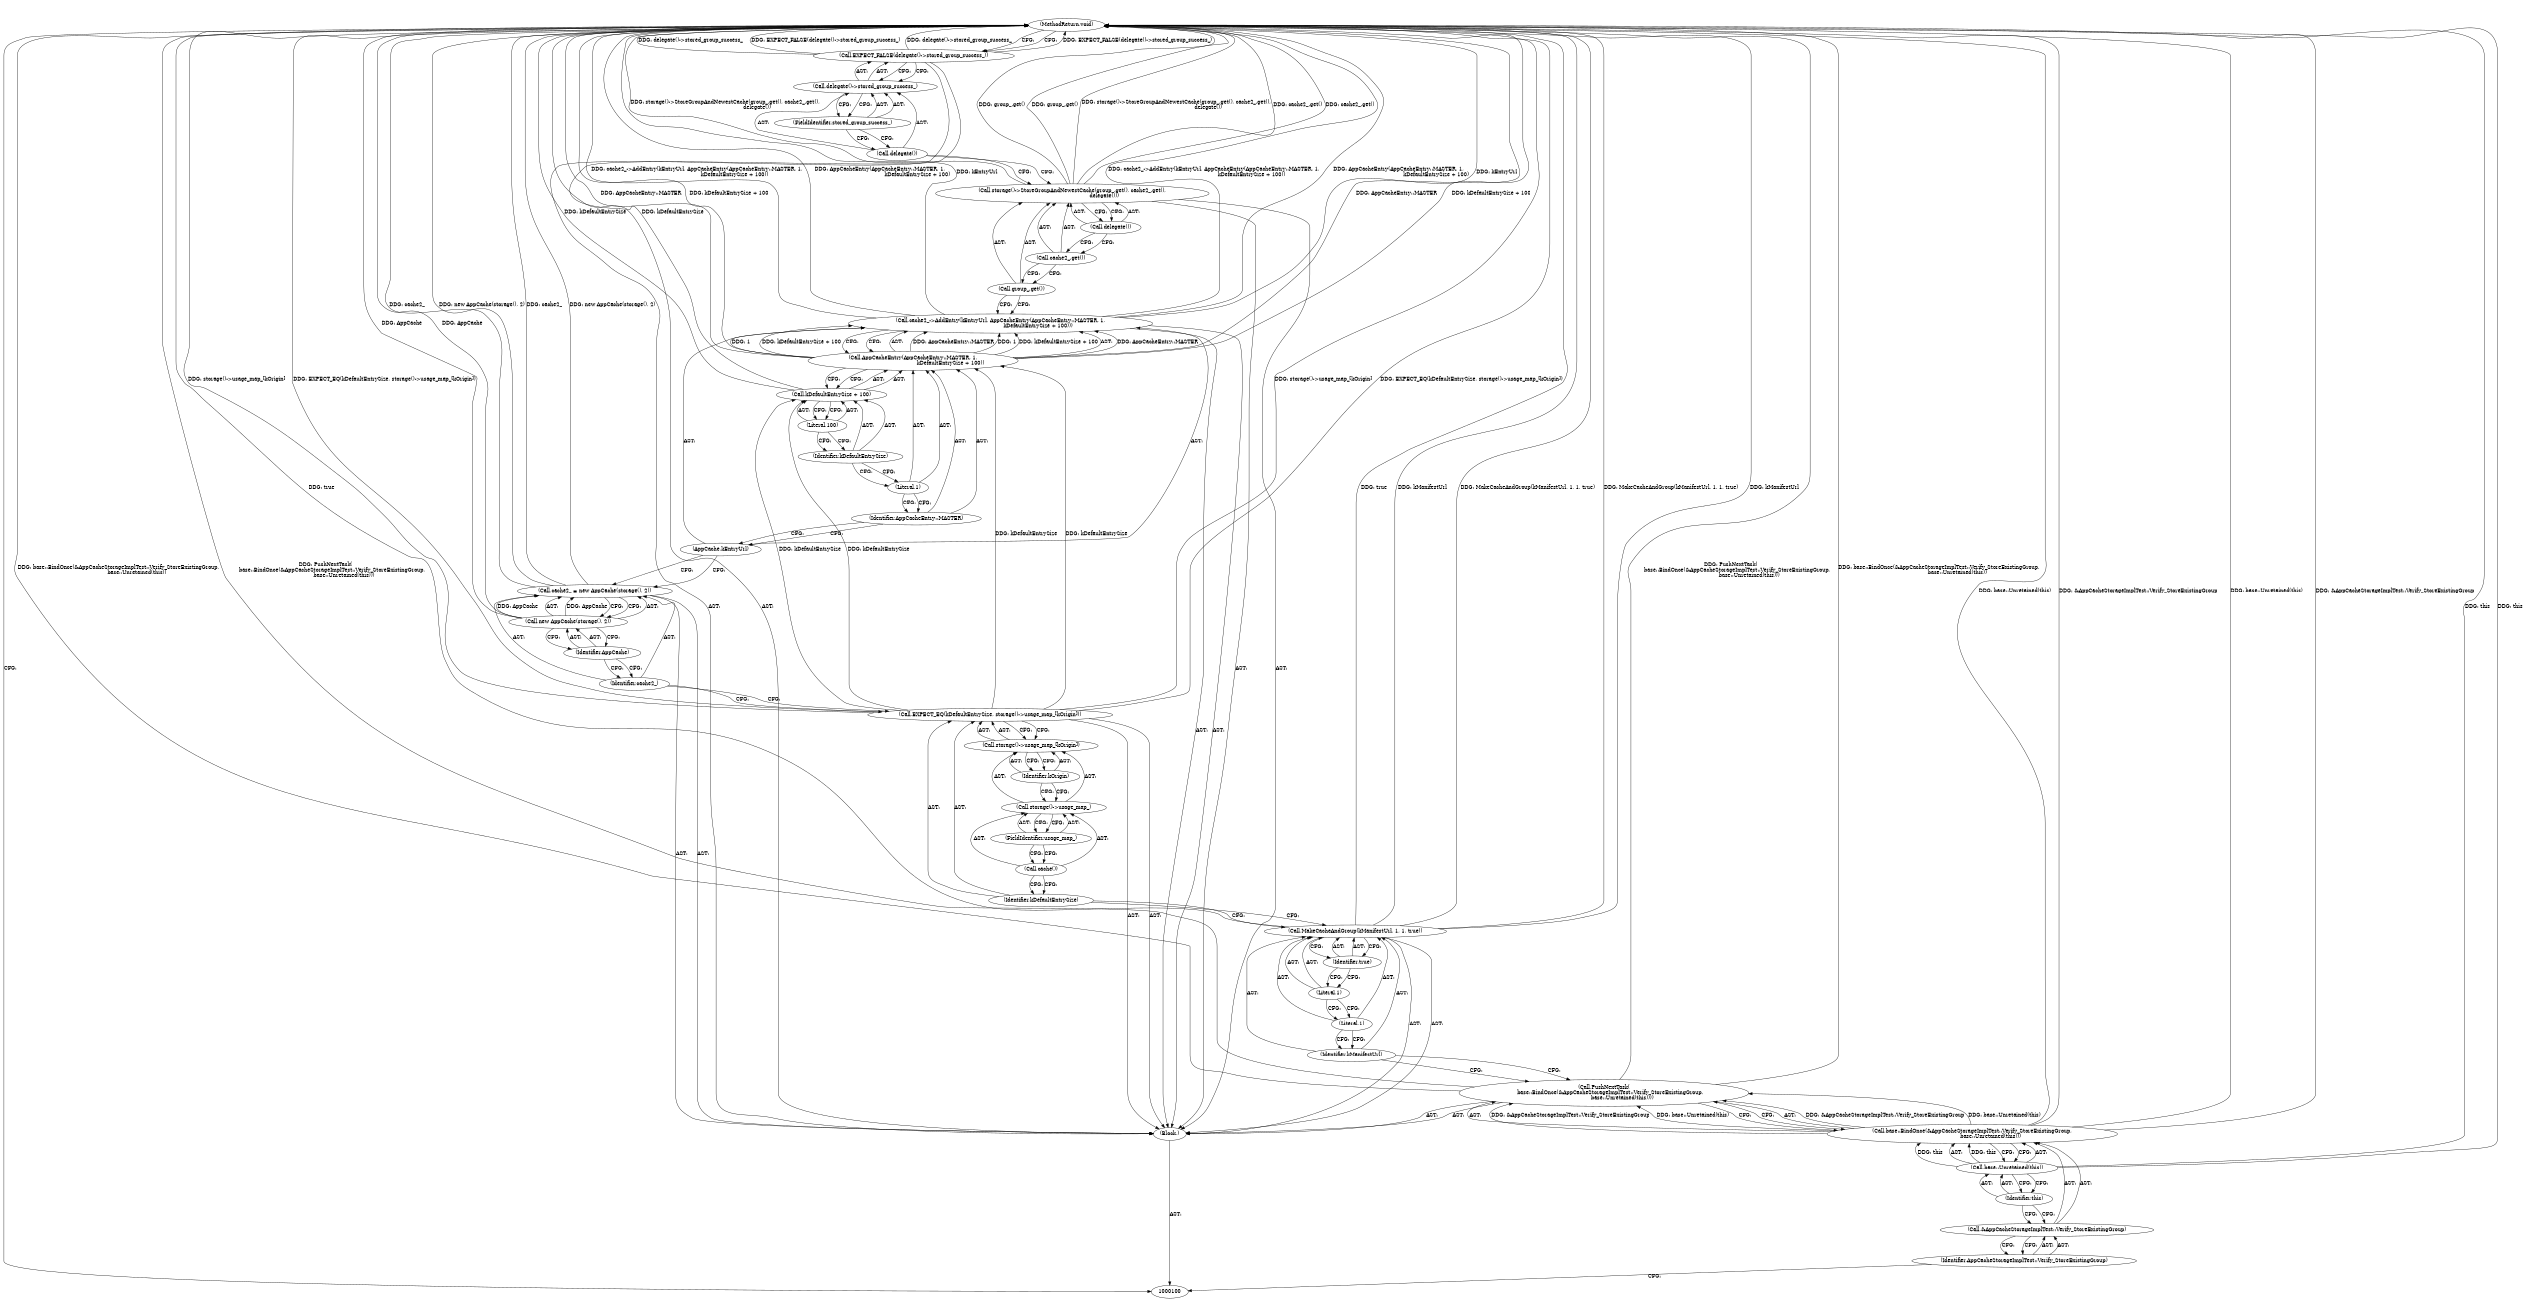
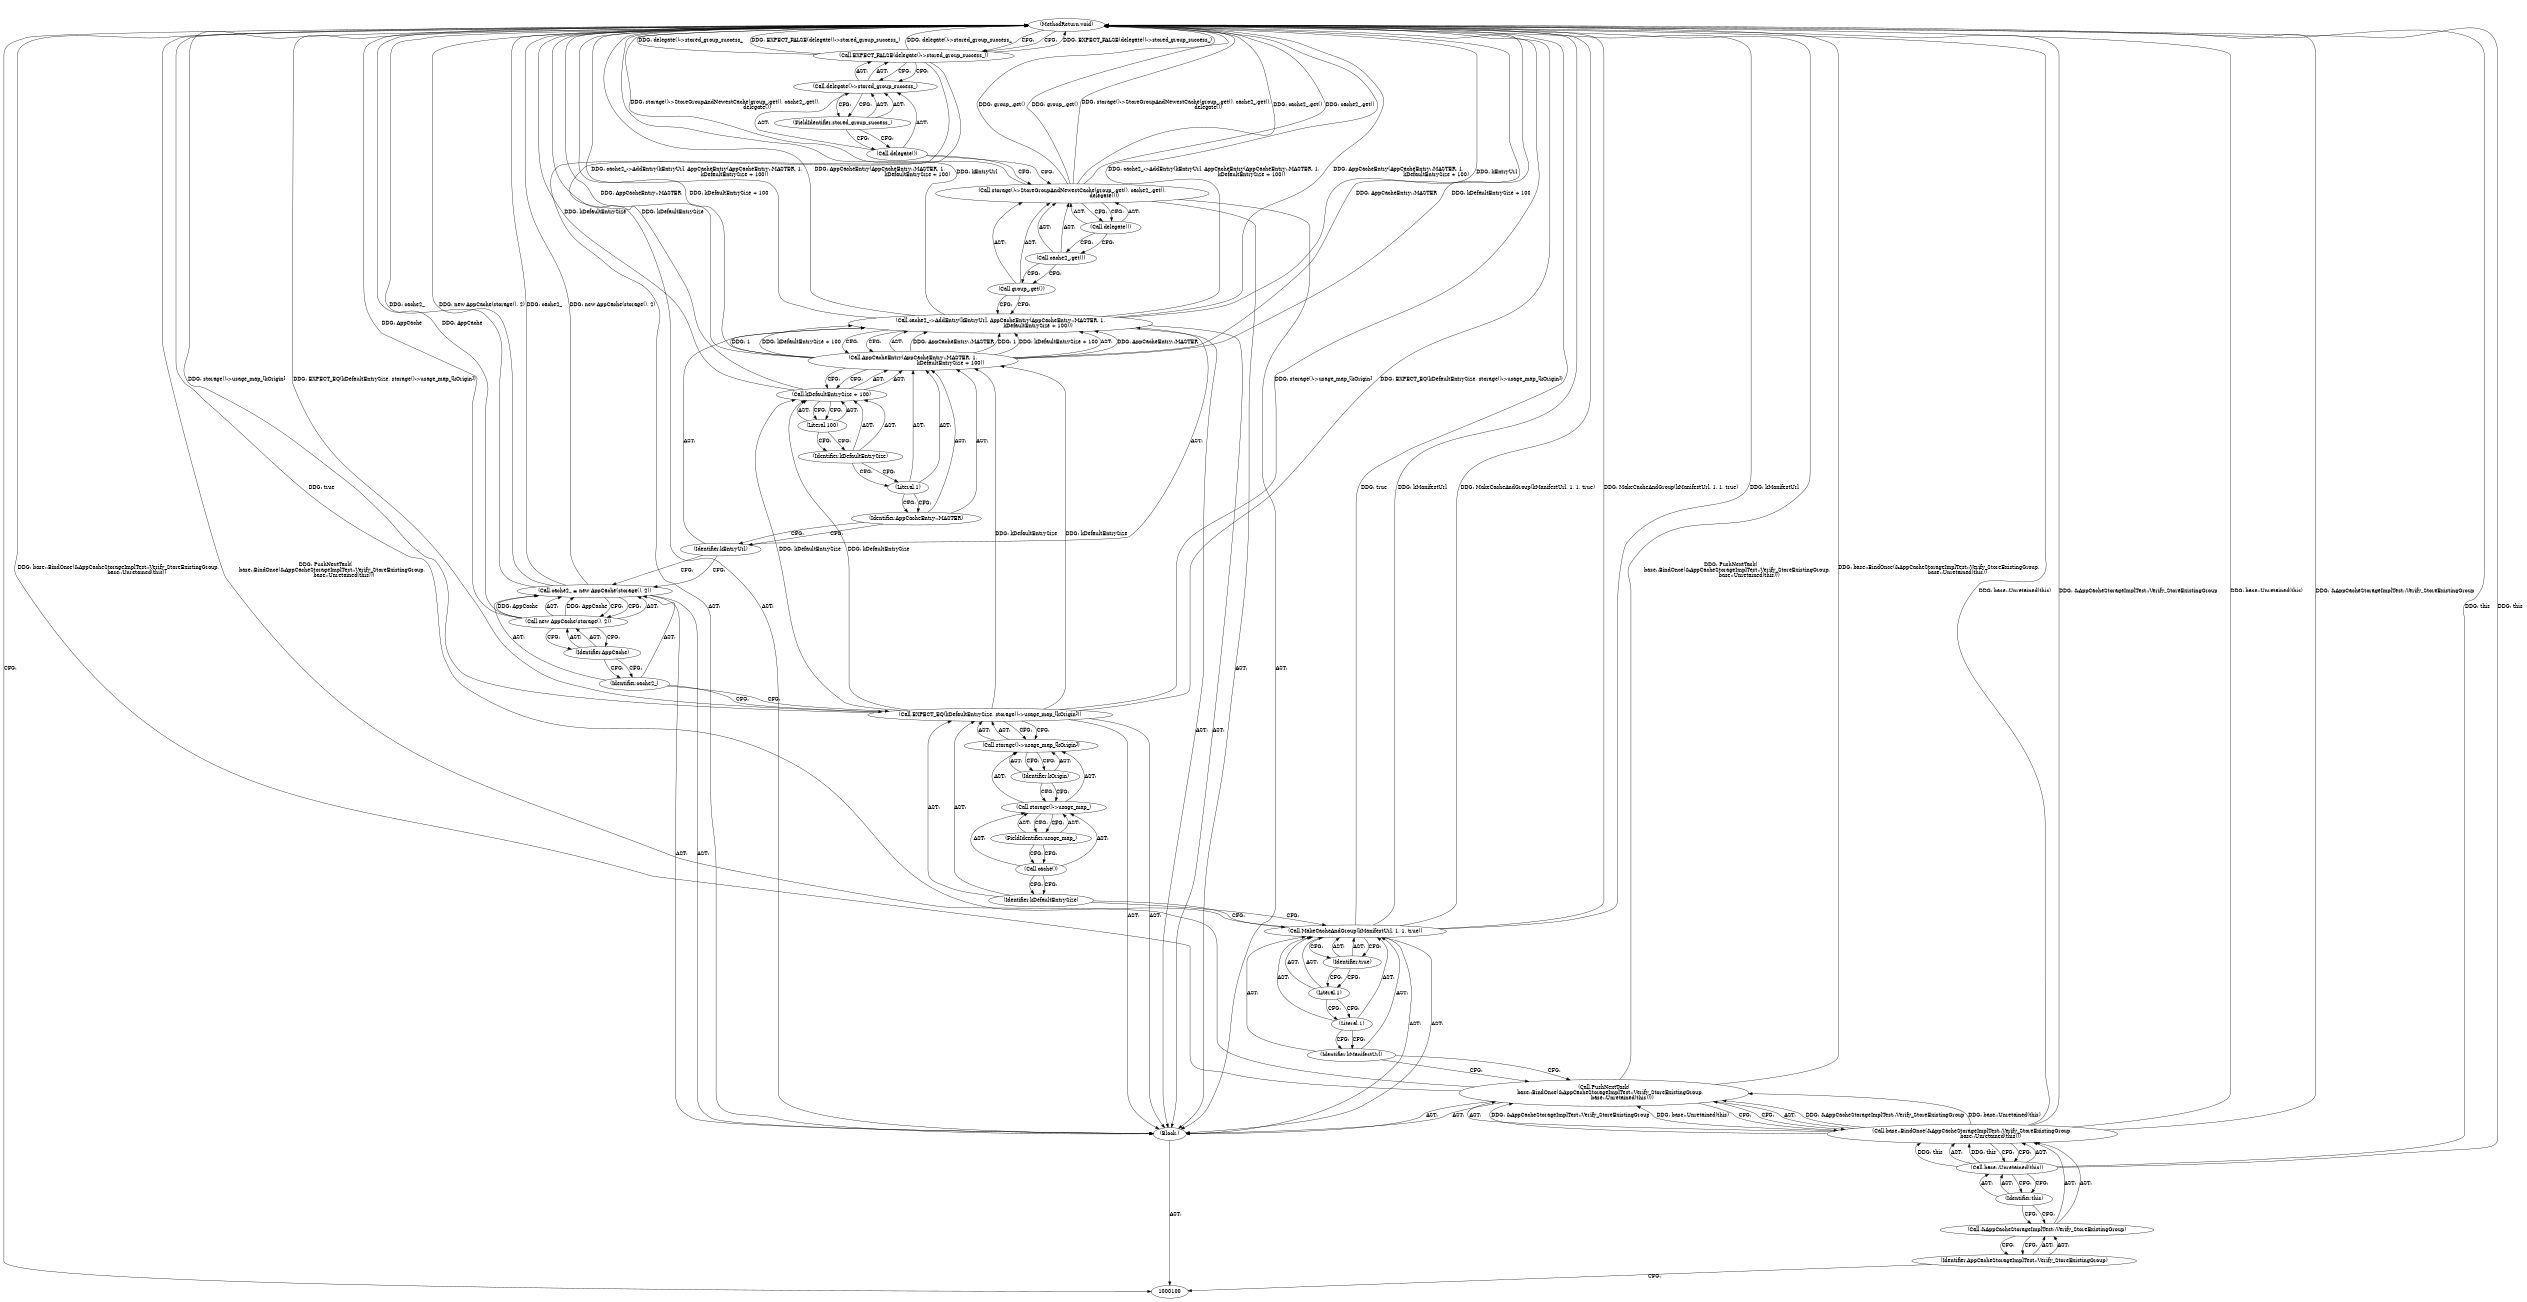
node "(AppCache,kEntryUrl)": label "(AppCache,kEntryUrl)" -> "(Identifier,kEntryUrl)"
